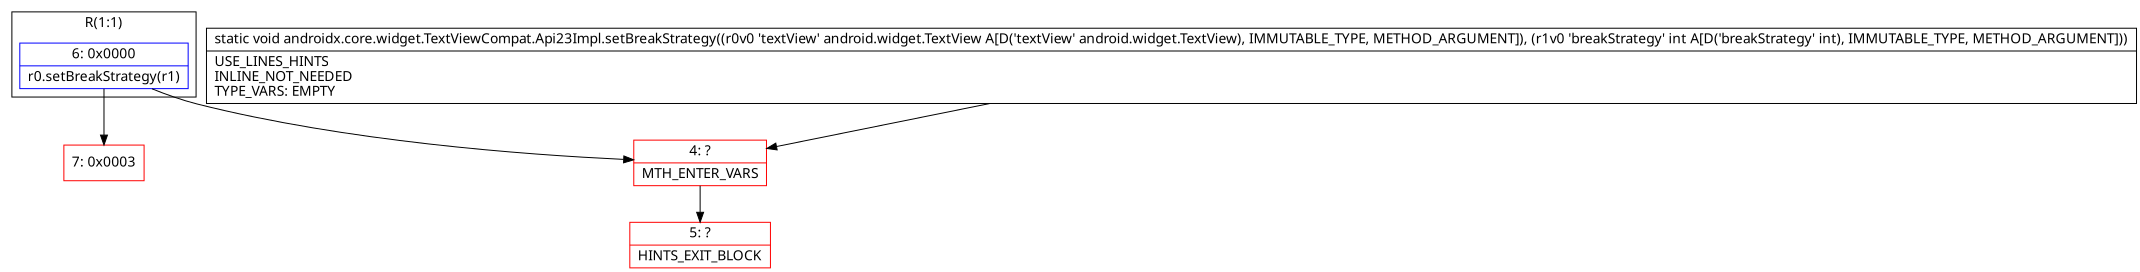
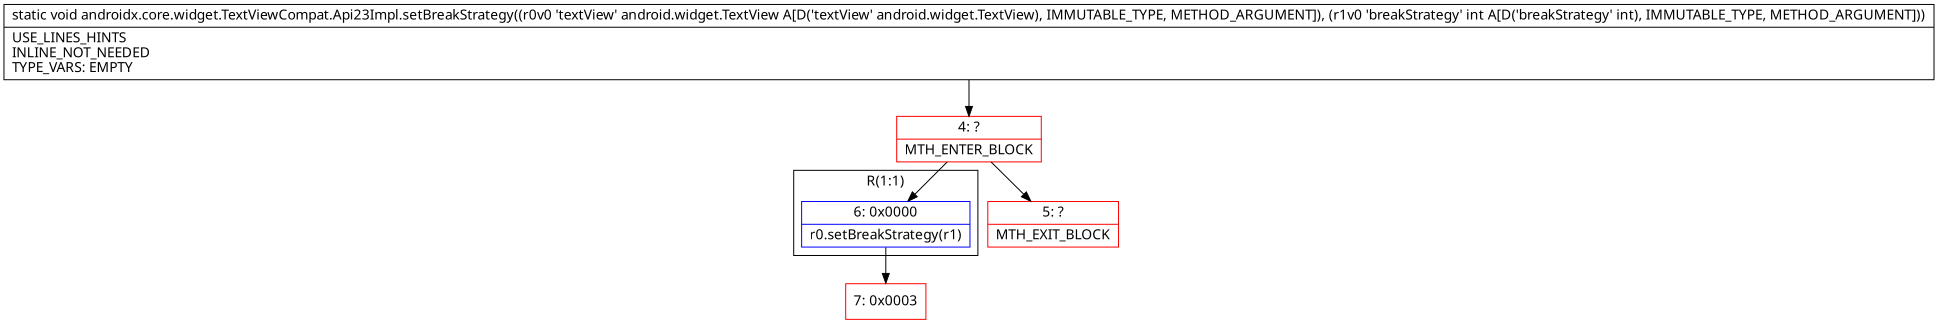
edge "6: 0x0000" -> "4: ?": reversed
node "4: ?": text "MTH_ENTER_VARS" -> "MTH_ENTER_BLOCK"
node "5: ?": text "HINTS_EXIT_BLOCK" -> "MTH_EXIT_BLOCK"
